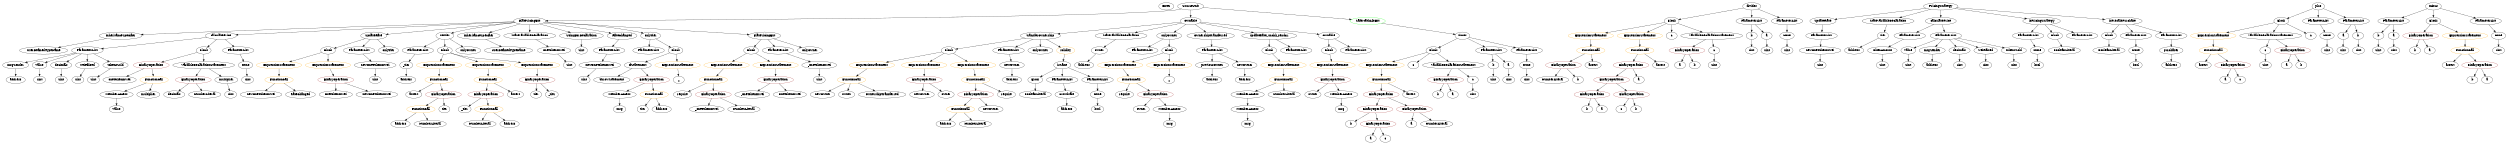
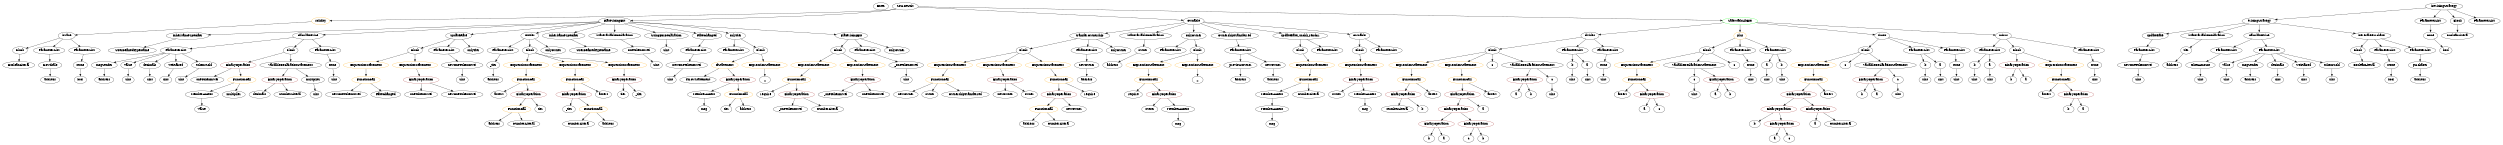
node "plus": color black -> orange
edge "PricingStrategy" -> "isPricingStrategy": reversed
edge "SafeMathLibExt" -> "plus": added
edge "SafeMathLibExt" -> "divides": added
edge "SafeMathLibExt" -> "minus": added
edge "transferOwnership" -> "solidity": now "SourceUnit" -> "solidity"
node "IfStatement": color black -> orange
